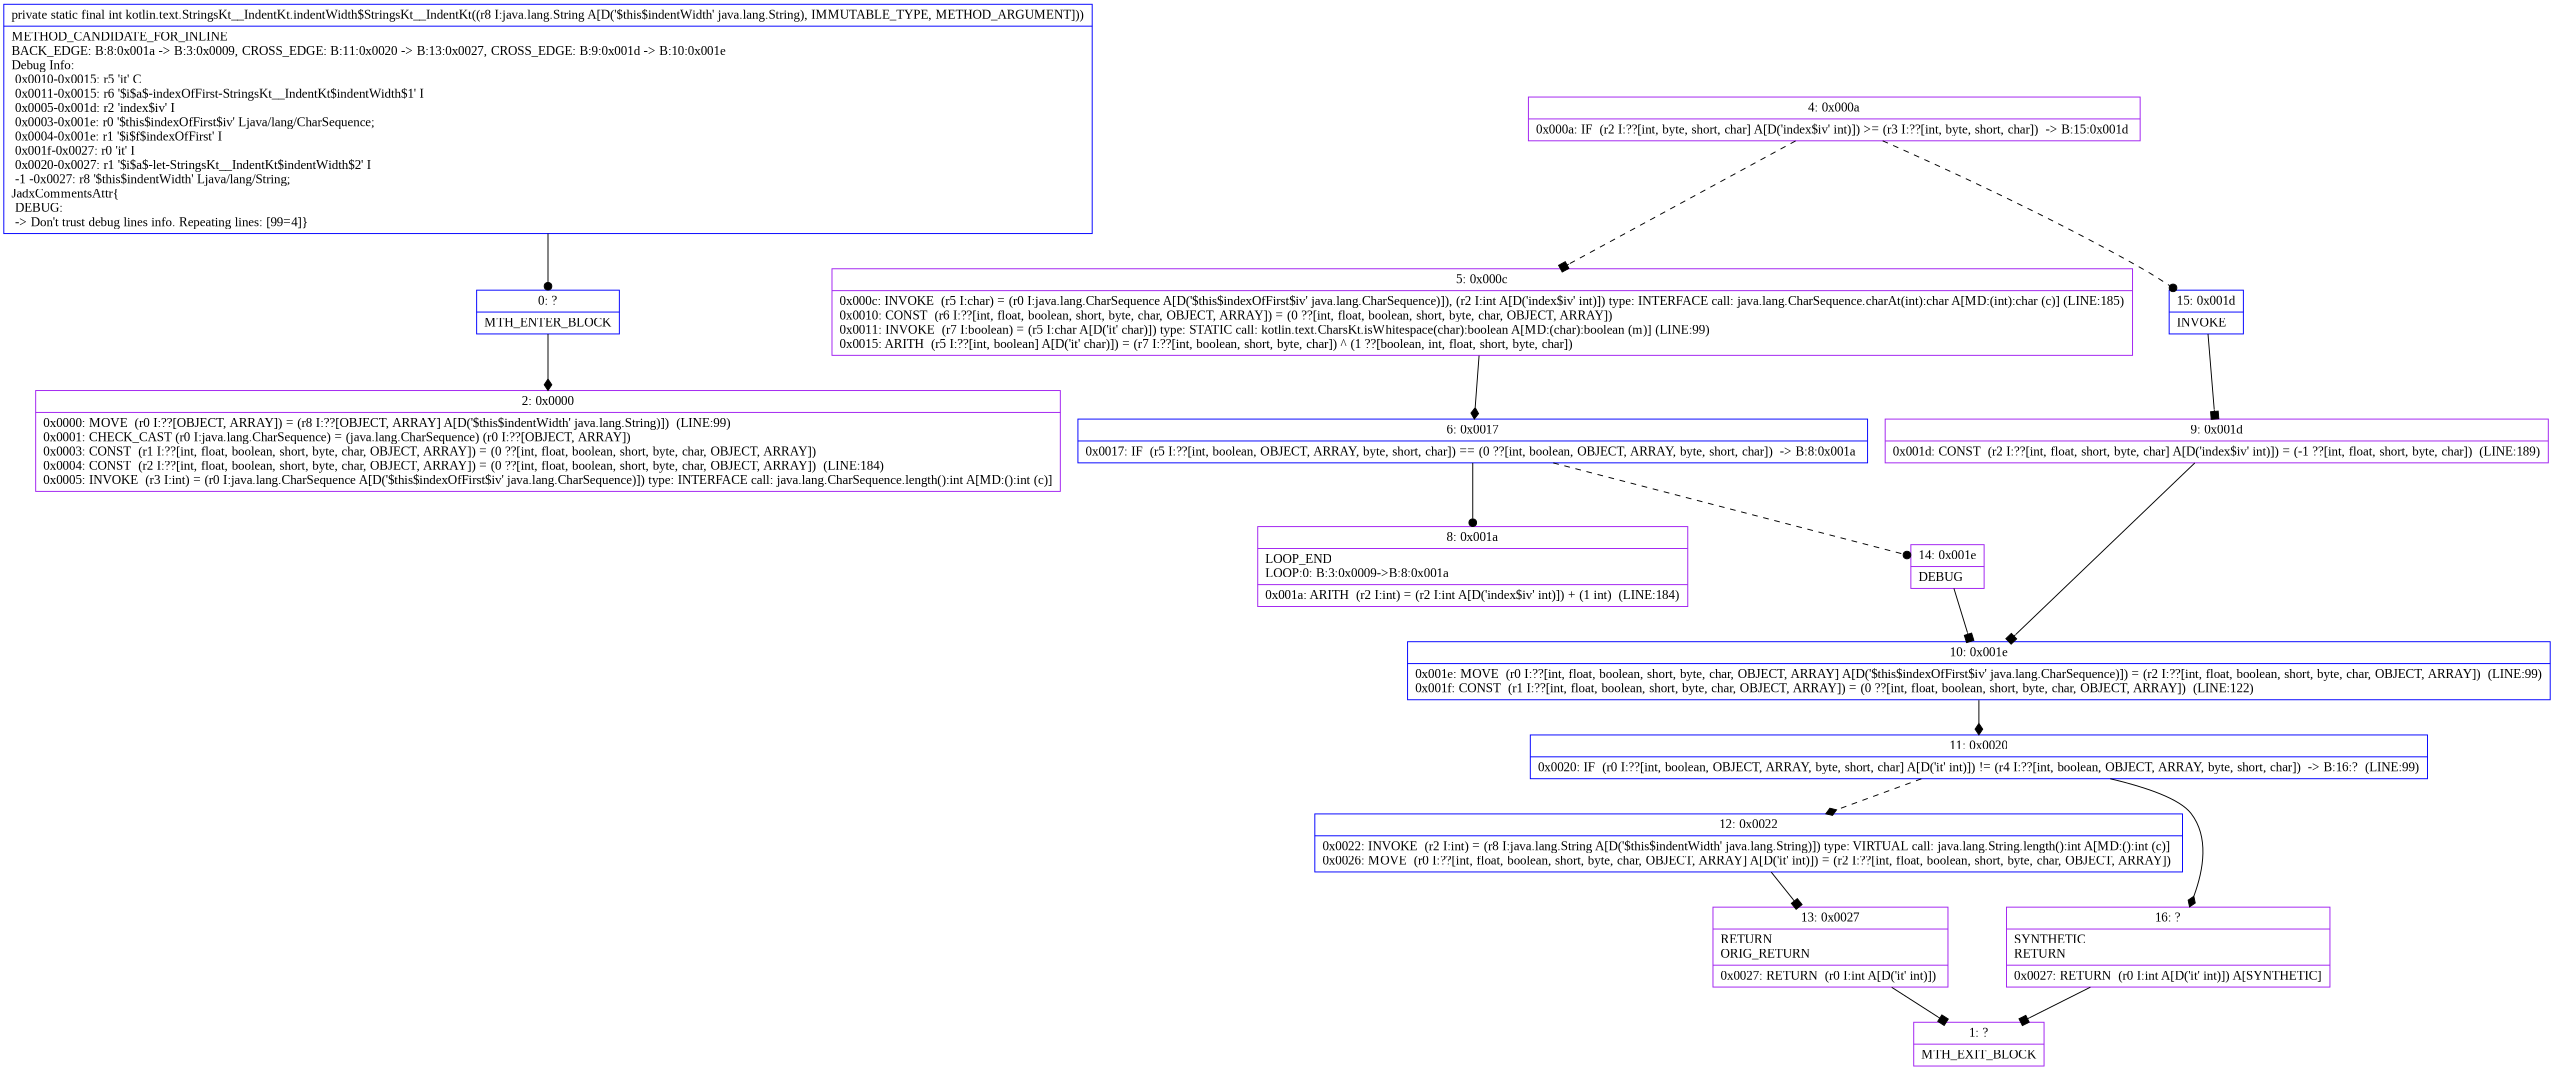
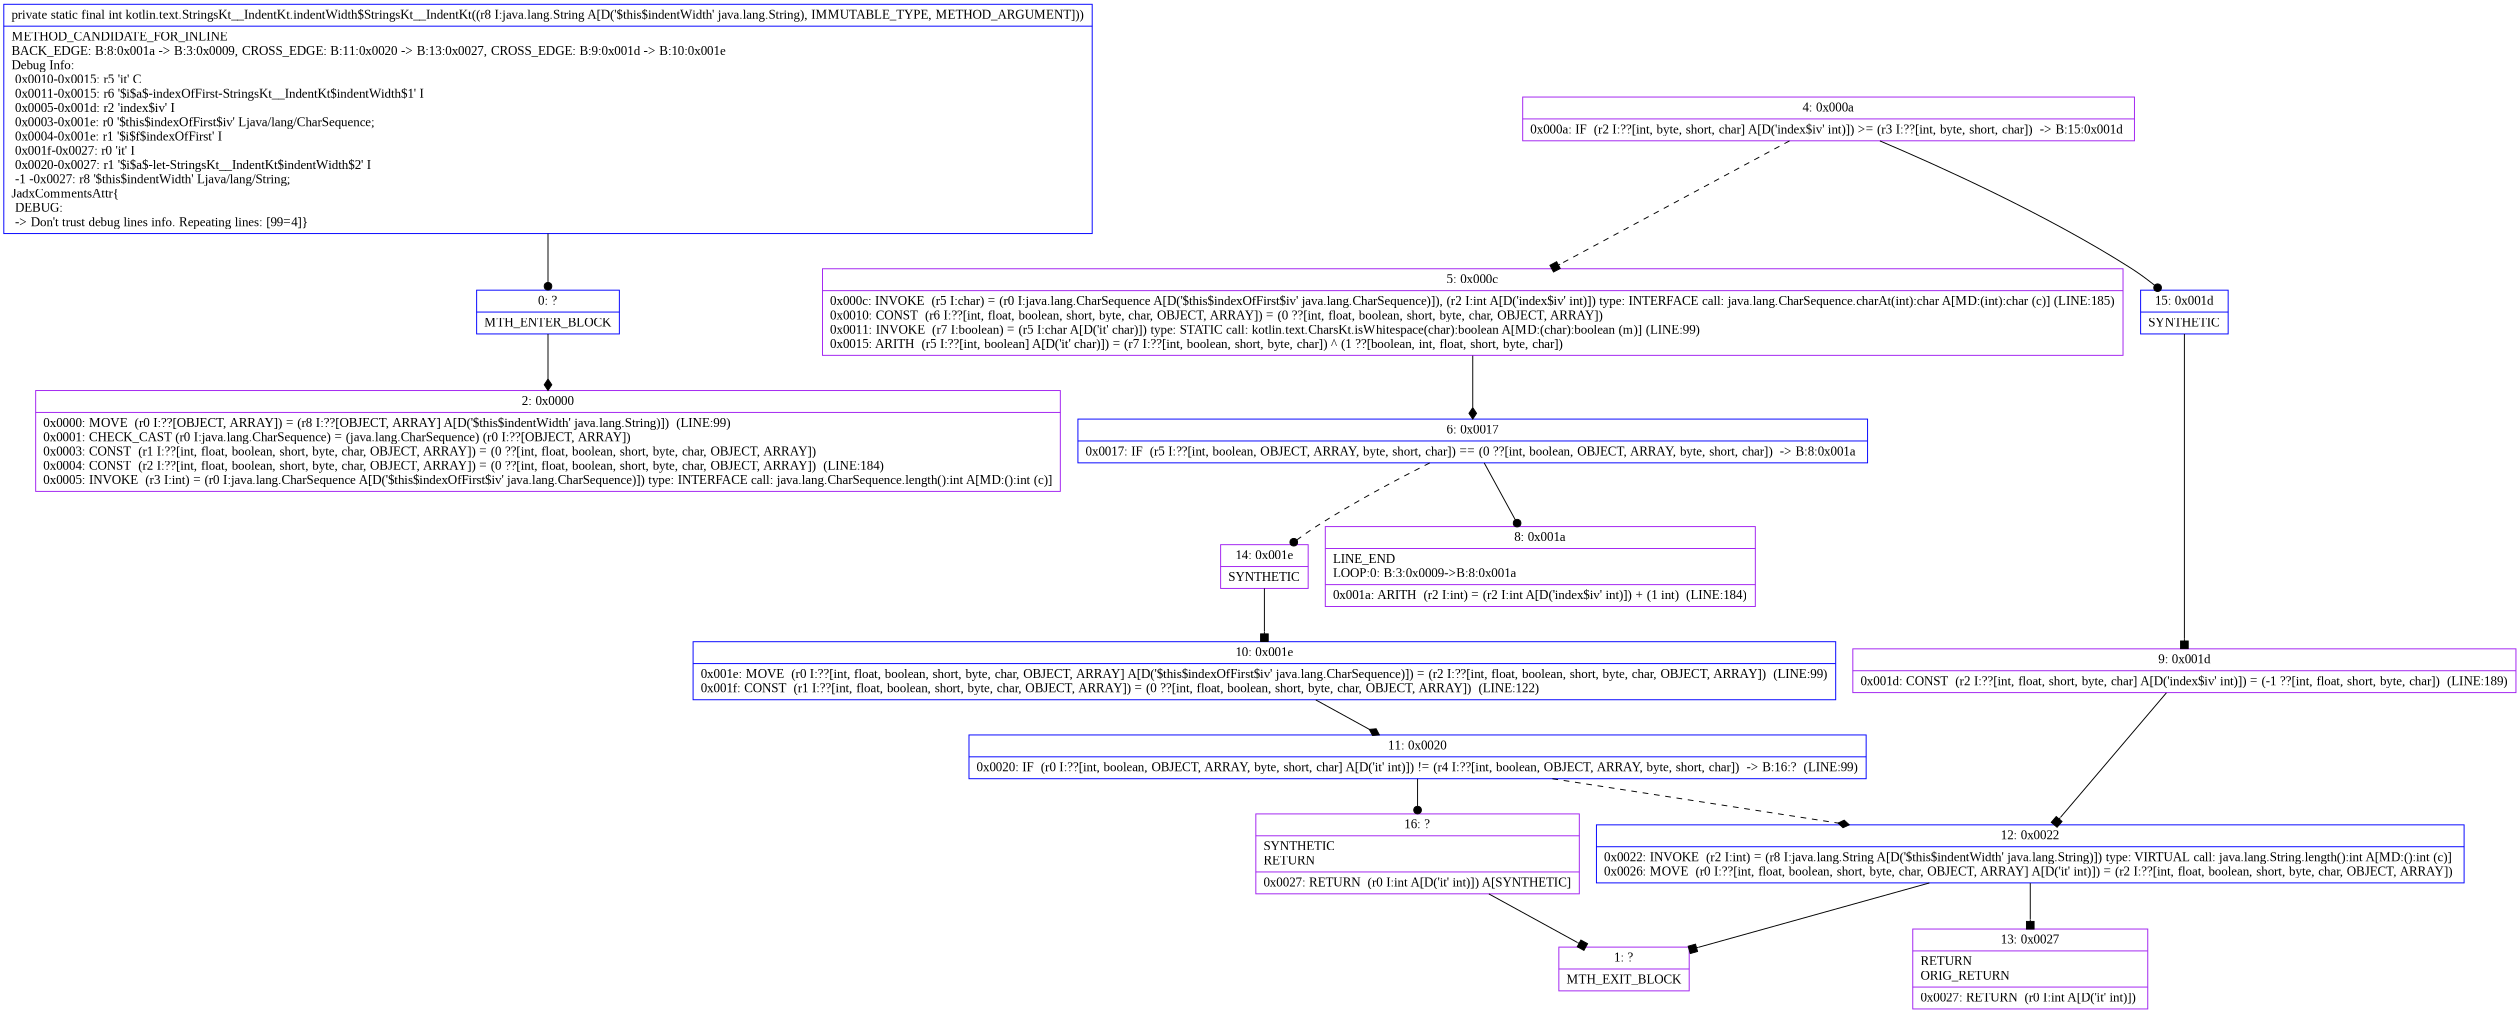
edge "4: 0x000a" -> "15: 0x001d": style dashed -> solid
node "15: 0x001d": text "INVOKE" -> "SYNTHETIC"
edge "9: 0x001d" -> "10: 0x001e": now "9: 0x001d" -> "12: 0x0022"
node "8: 0x001a": text "LOOP_END" -> "LINE_END"
node "14: 0x001e": text "DEBUG" -> "SYNTHETIC"
edge "11: 0x0020" -> "16: ?": arrowhead diamond -> dot
edge "13: 0x0027" -> "1: ?": now "12: 0x0022" -> "1: ?"
